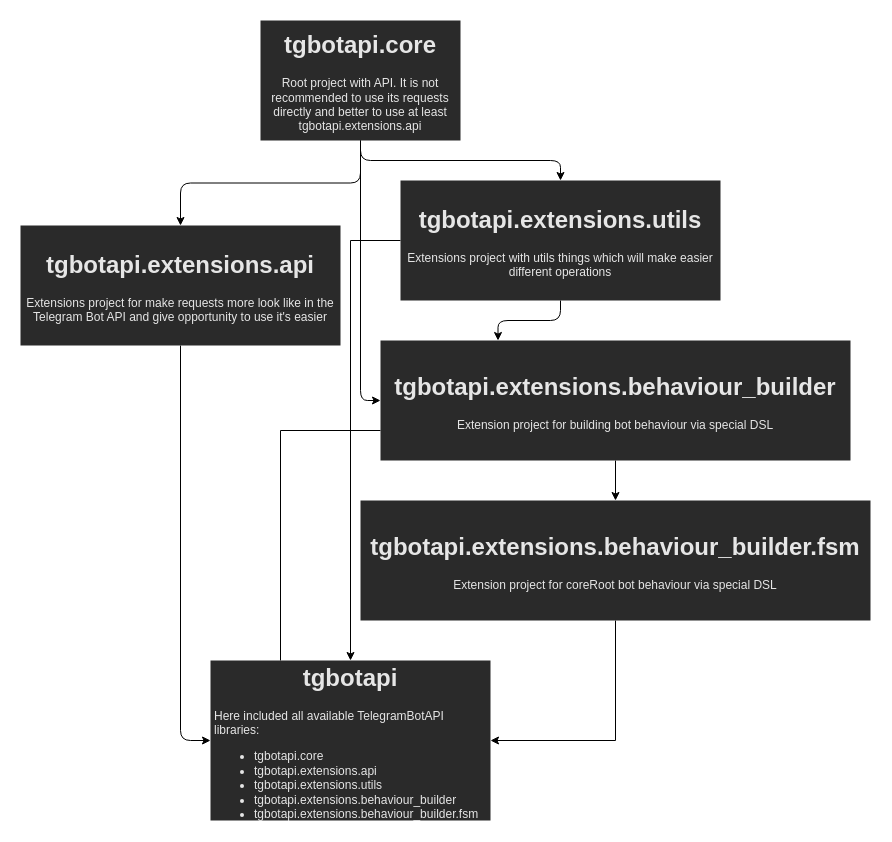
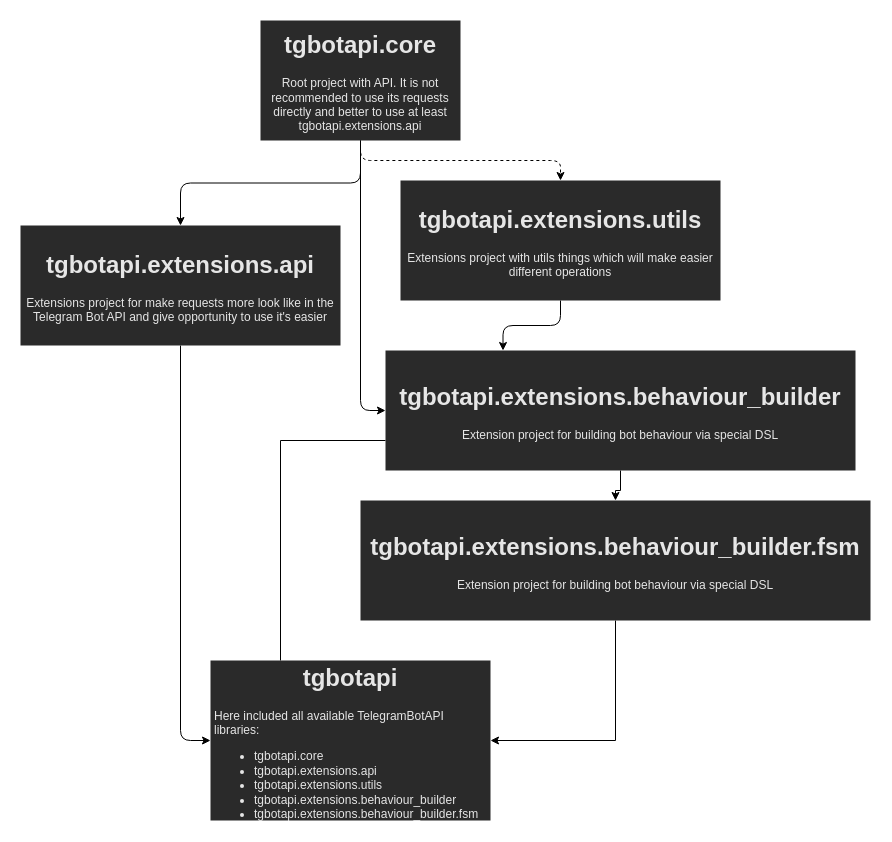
edge "tgbotapi.coreRoot project with API. It is not recommended to use its requests directly and better to use at least tgbotapi.extensions.api" -> "tgbotapi.extensions.utilsExtensions project with utils things which will make easier different operations": style solid -> dashed
node "tgbotapi.extensions.behaviour_builderExtension project for building bot behaviour via special DSL": moved (616, 401) -> (621, 411)
edge "tgbotapi.extensions.utilsExtensions project with utils things which will make easier different operations" -> "tgbotapiHere included all available TelegramBotAPI libraries: tgbotapi.core tgbotapi.extensions.api tgbotapi.extensions.utils tgbotapi.extensions.behaviour_builder tgbotapi.extensions.behaviour_builder.fsm": removed
node "tgbotapi.extensions.behaviour_builder.fsmExtension project for coreRoot bot behaviour via special DSL": label "tgbotapi.extensions.behaviour_builder.fsmExtension project for coreRoot bot behaviour via special DSL" -> "tgbotapi.extensions.behaviour_builder.fsmExtension project for building bot behaviour via special DSL"
